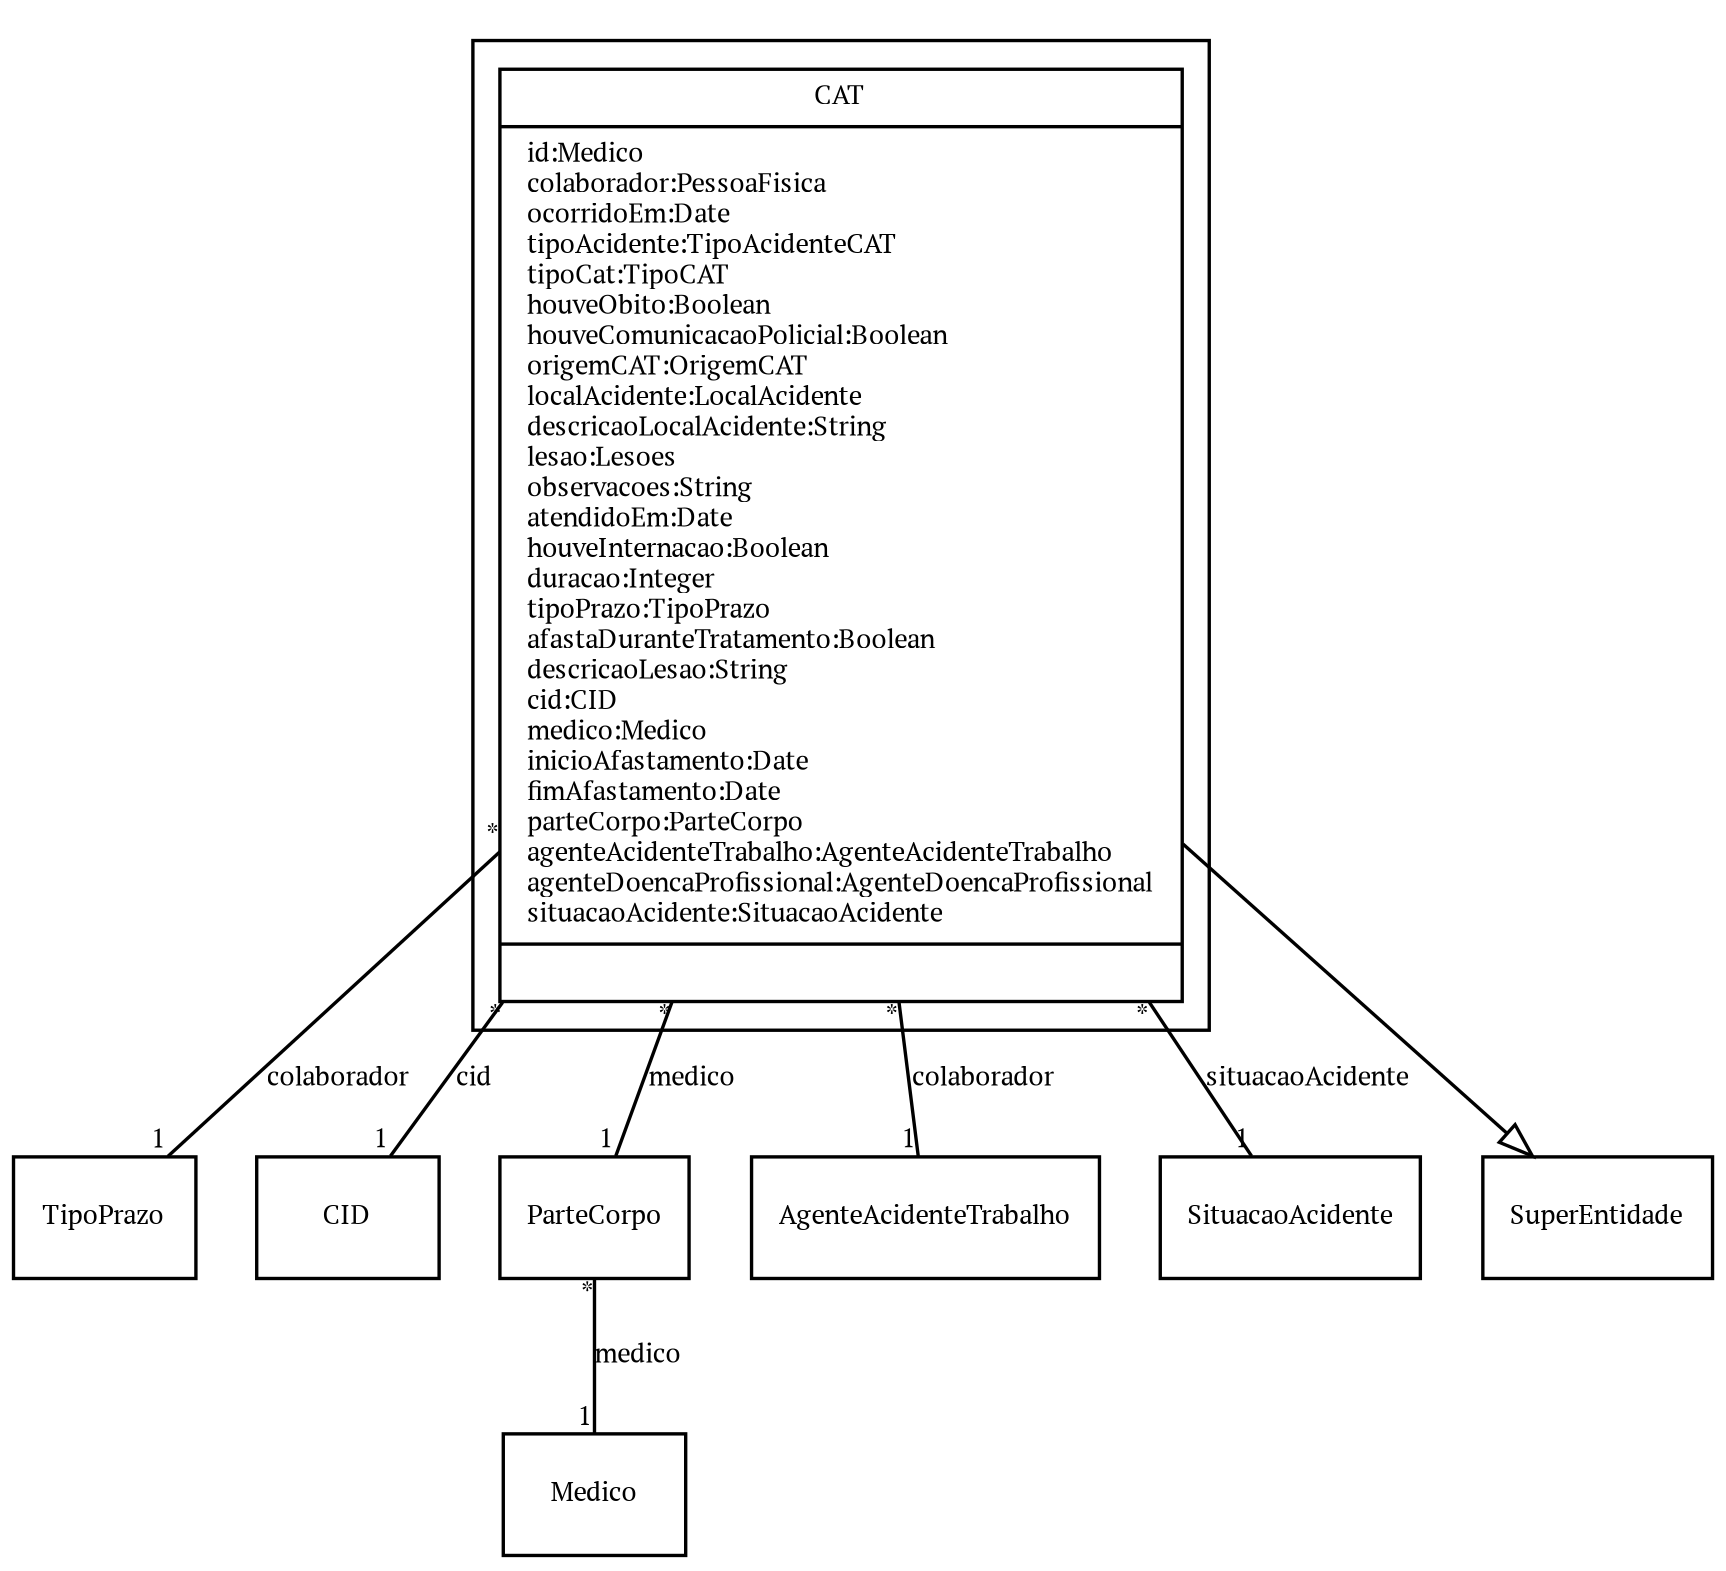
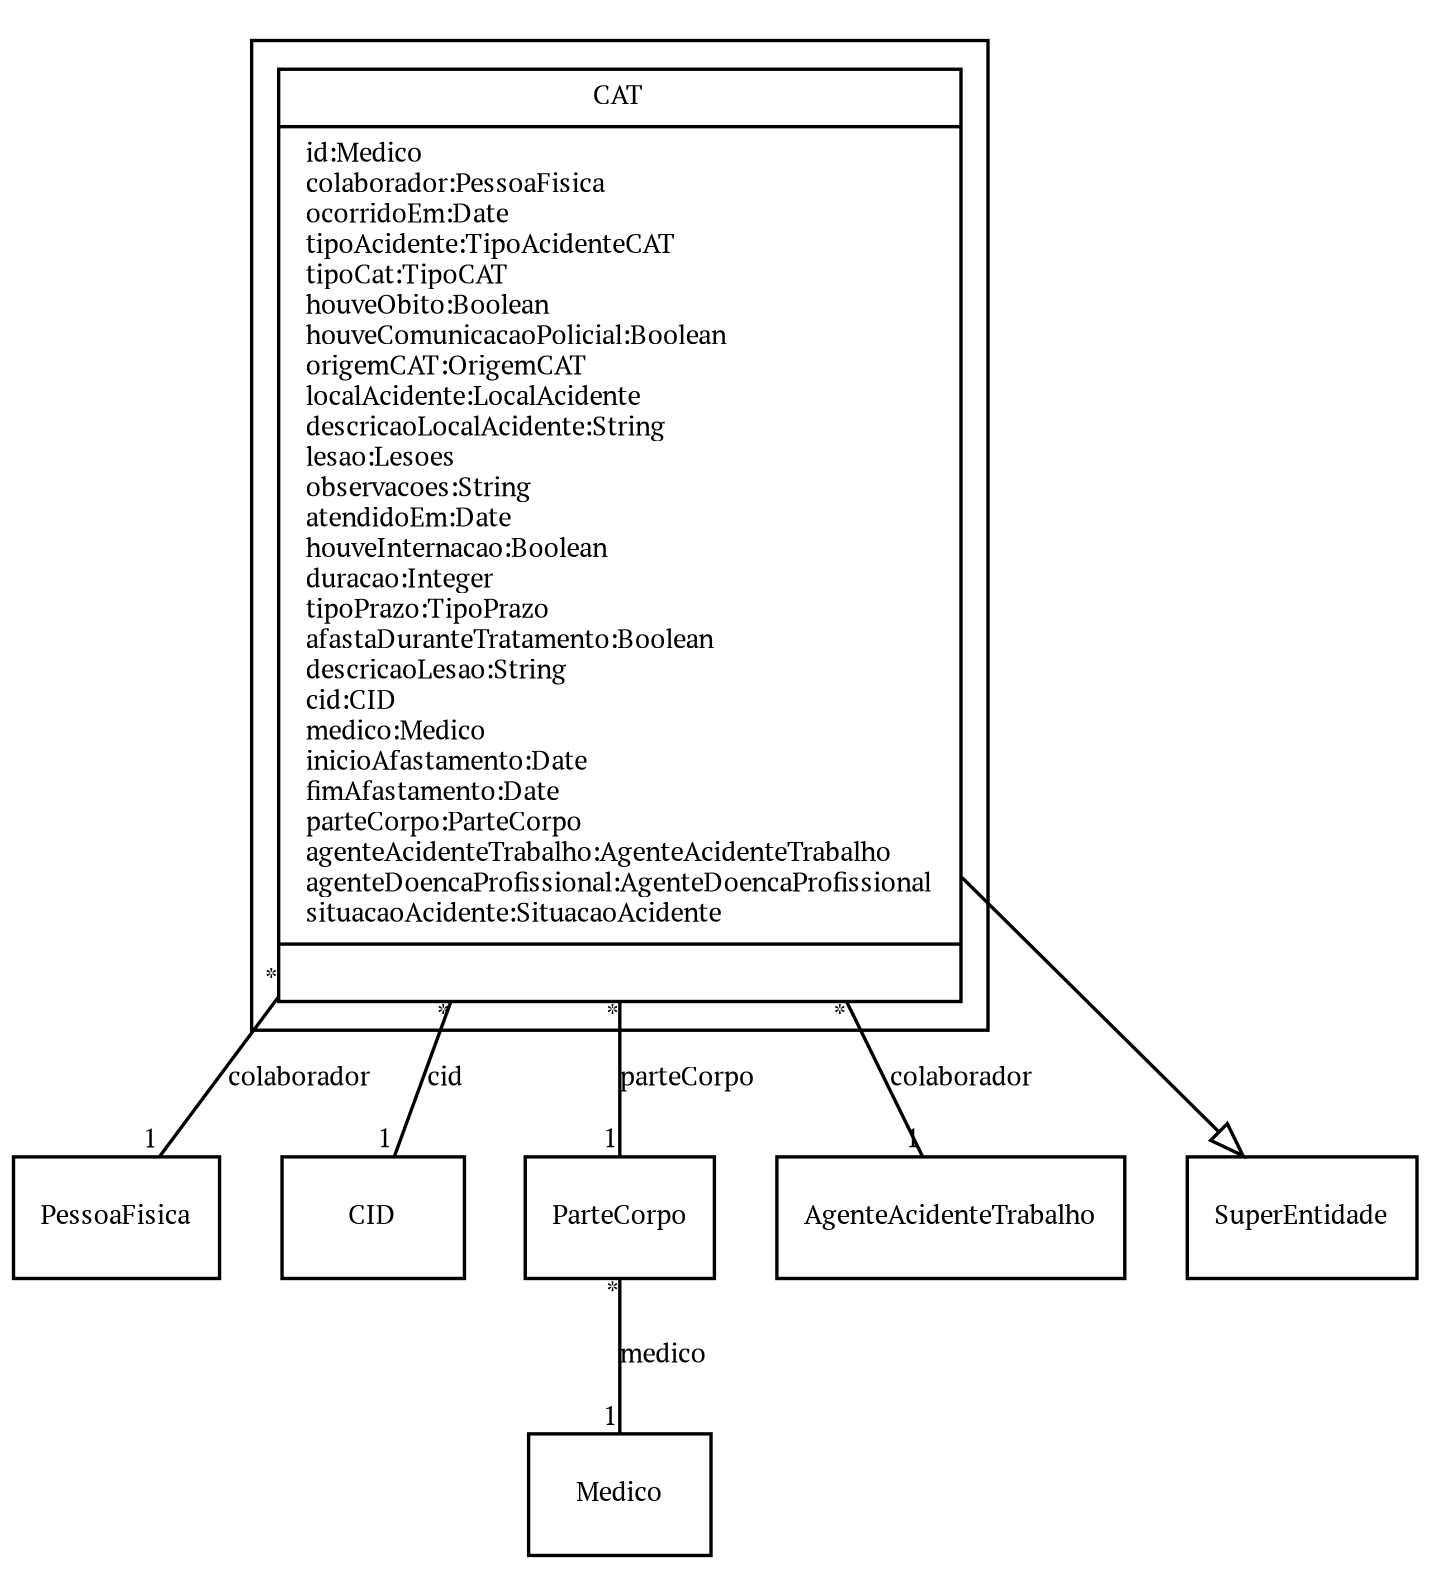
edge "CAT" -- "ParteCorpo": label "medico" -> "parteCorpo"
node "TipoPrazo": label "TipoPrazo" -> "PessoaFisica"
node "SituacaoAcidente": removed
